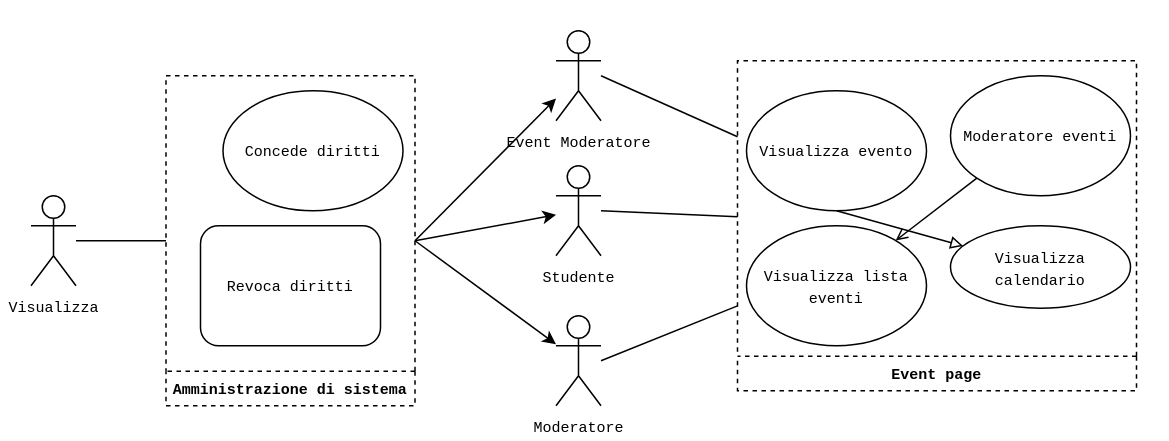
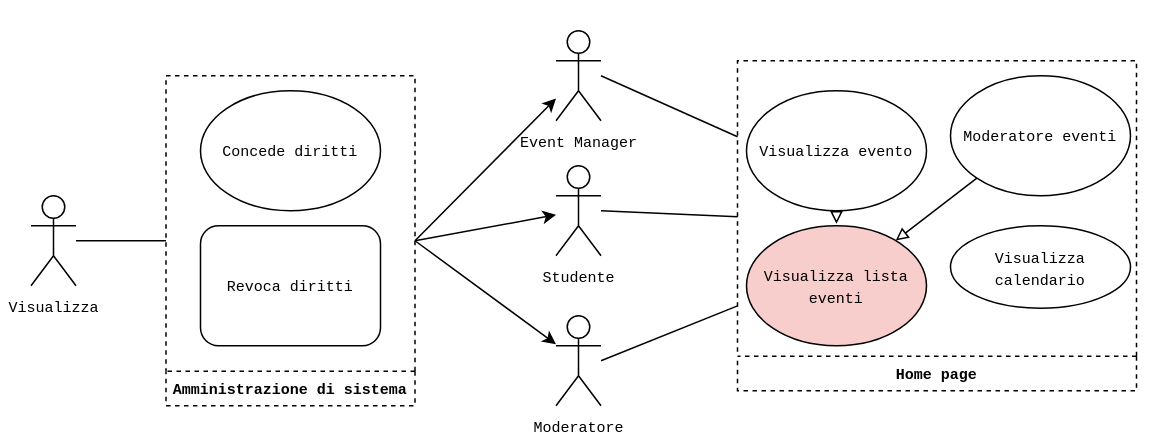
node "Event Moderatore": label "Event Moderatore" -> "Event Manager"
node "Concede diritti": moved (313, 151) -> (290, 151)
edge "Visualizza evento" -> "Visualizza calendario": now "Visualizza evento" -> "Visualizza lista eventi"
edge "Moderatore eventi" -> "Visualizza lista eventi": arrowhead open -> block
node "Visualizza lista eventi": fillcolor #ffffff -> #f8cecc
node "Event page": label "Event page" -> "Home page"
